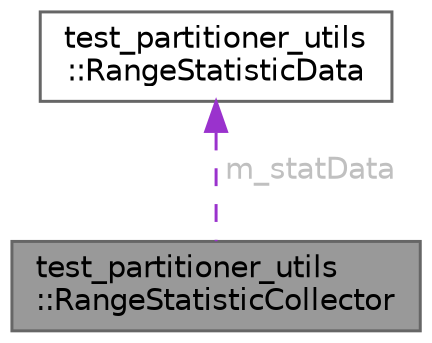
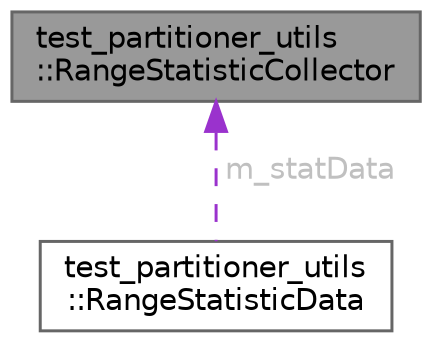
edge "test_partitioner_utils ::RangeStatisticCollector" -> "test_partitioner_utils ::RangeStatisticData": reversed
